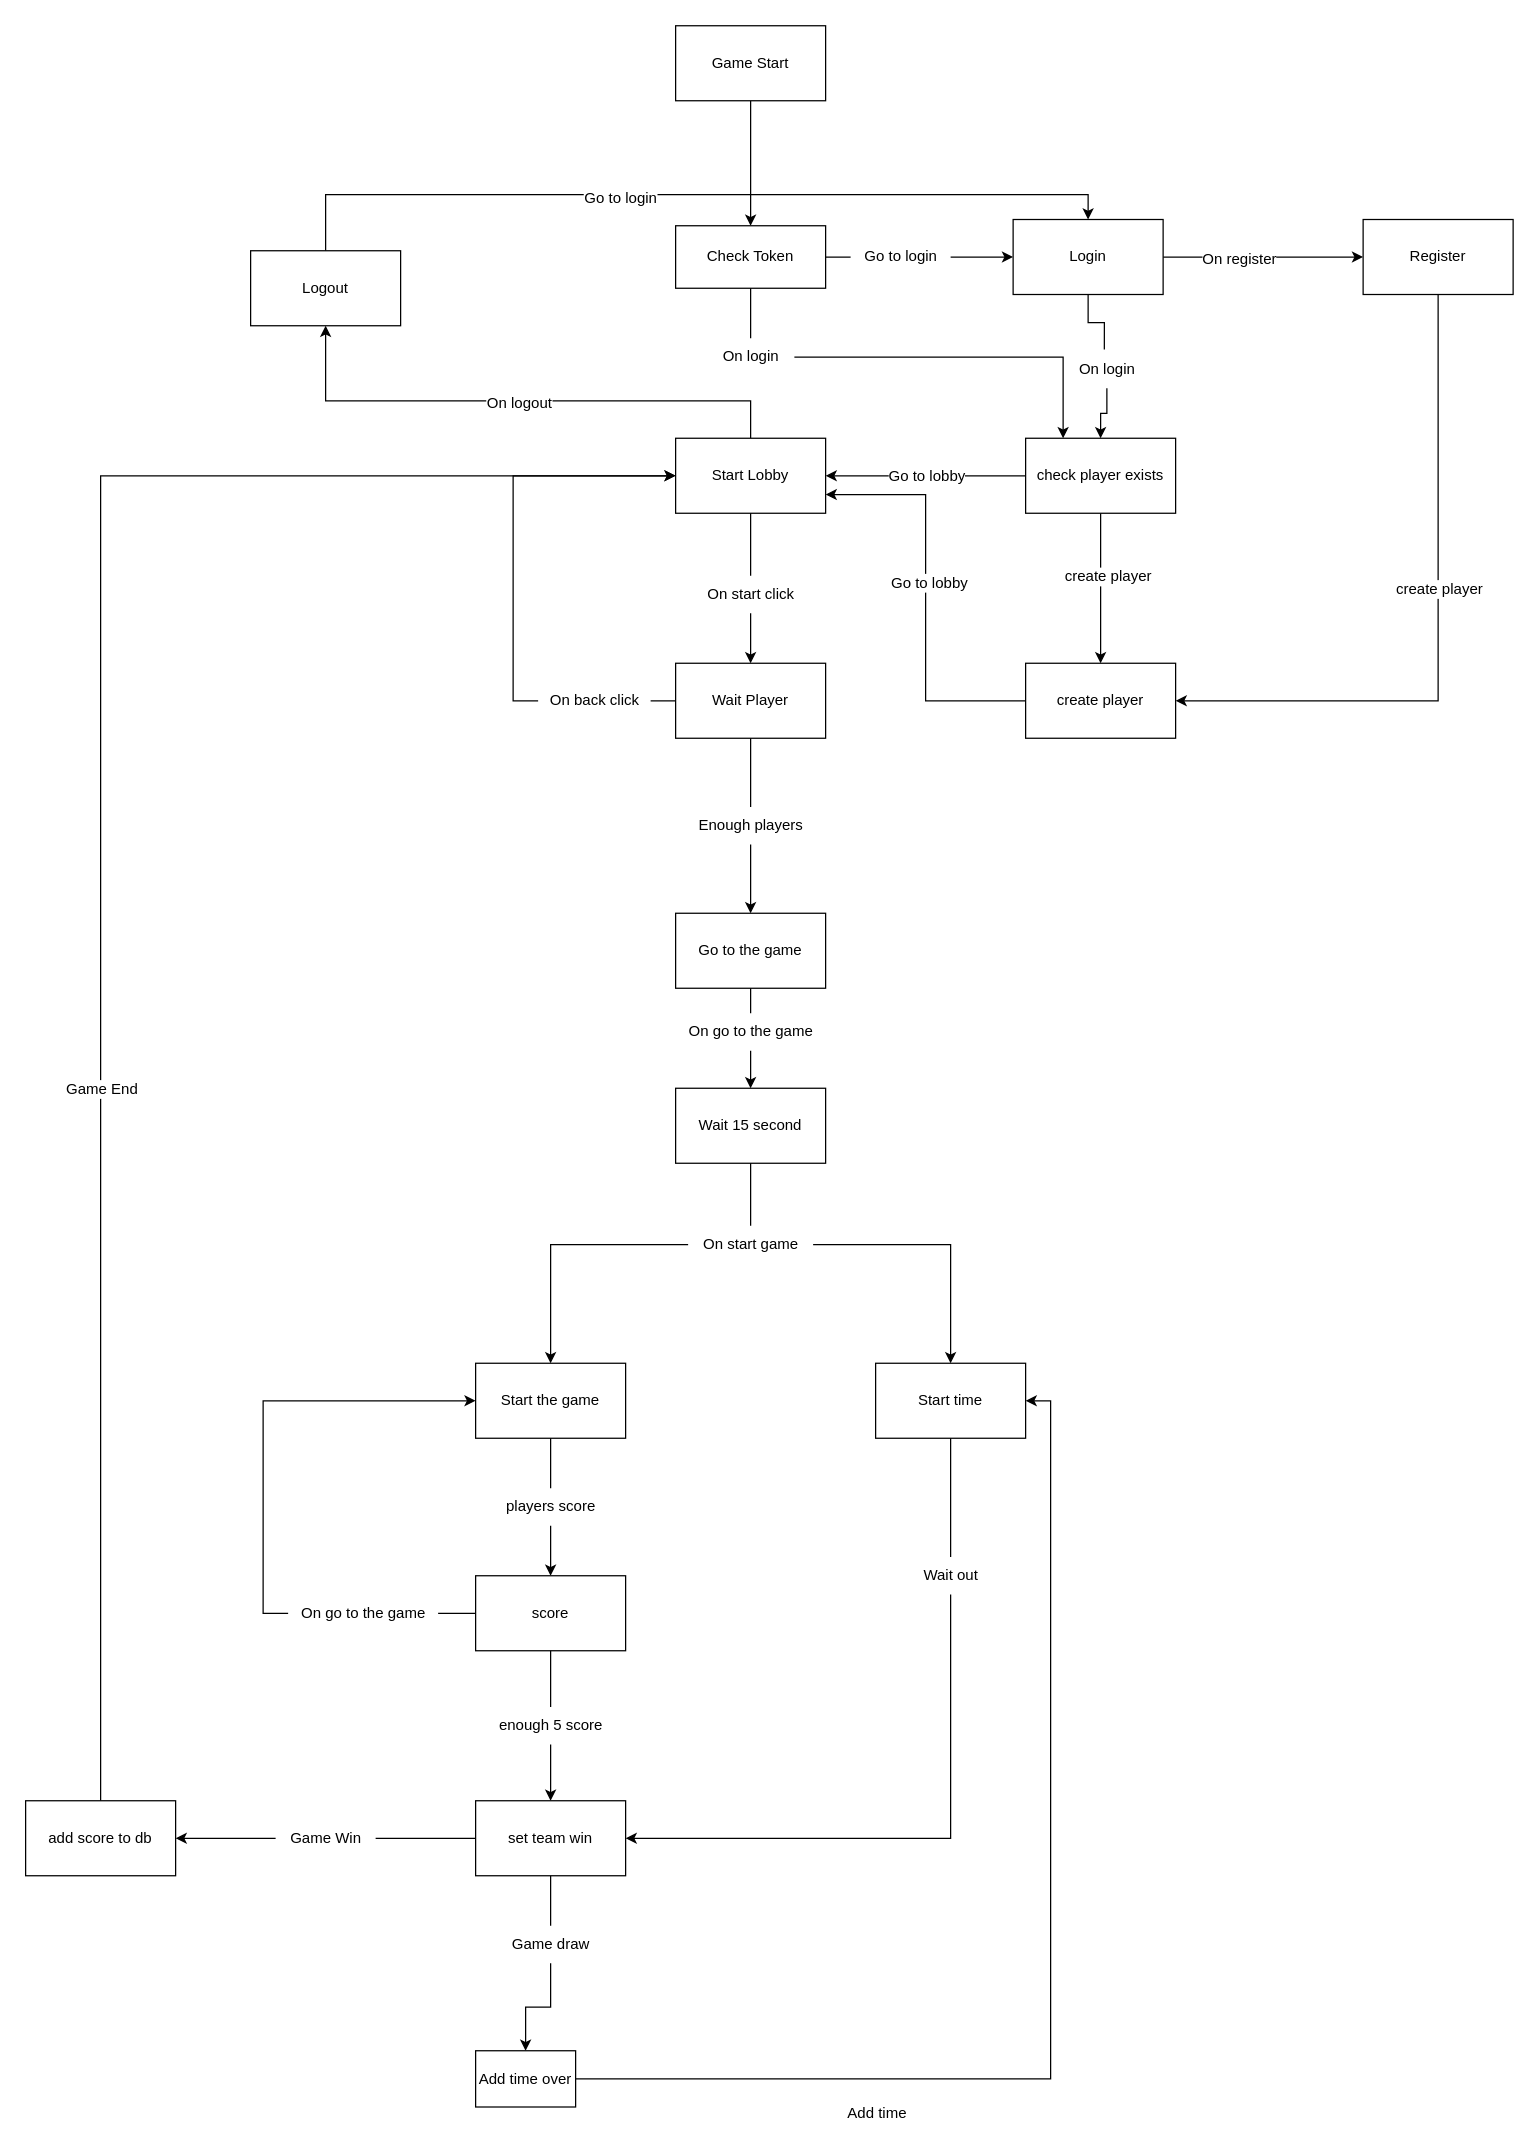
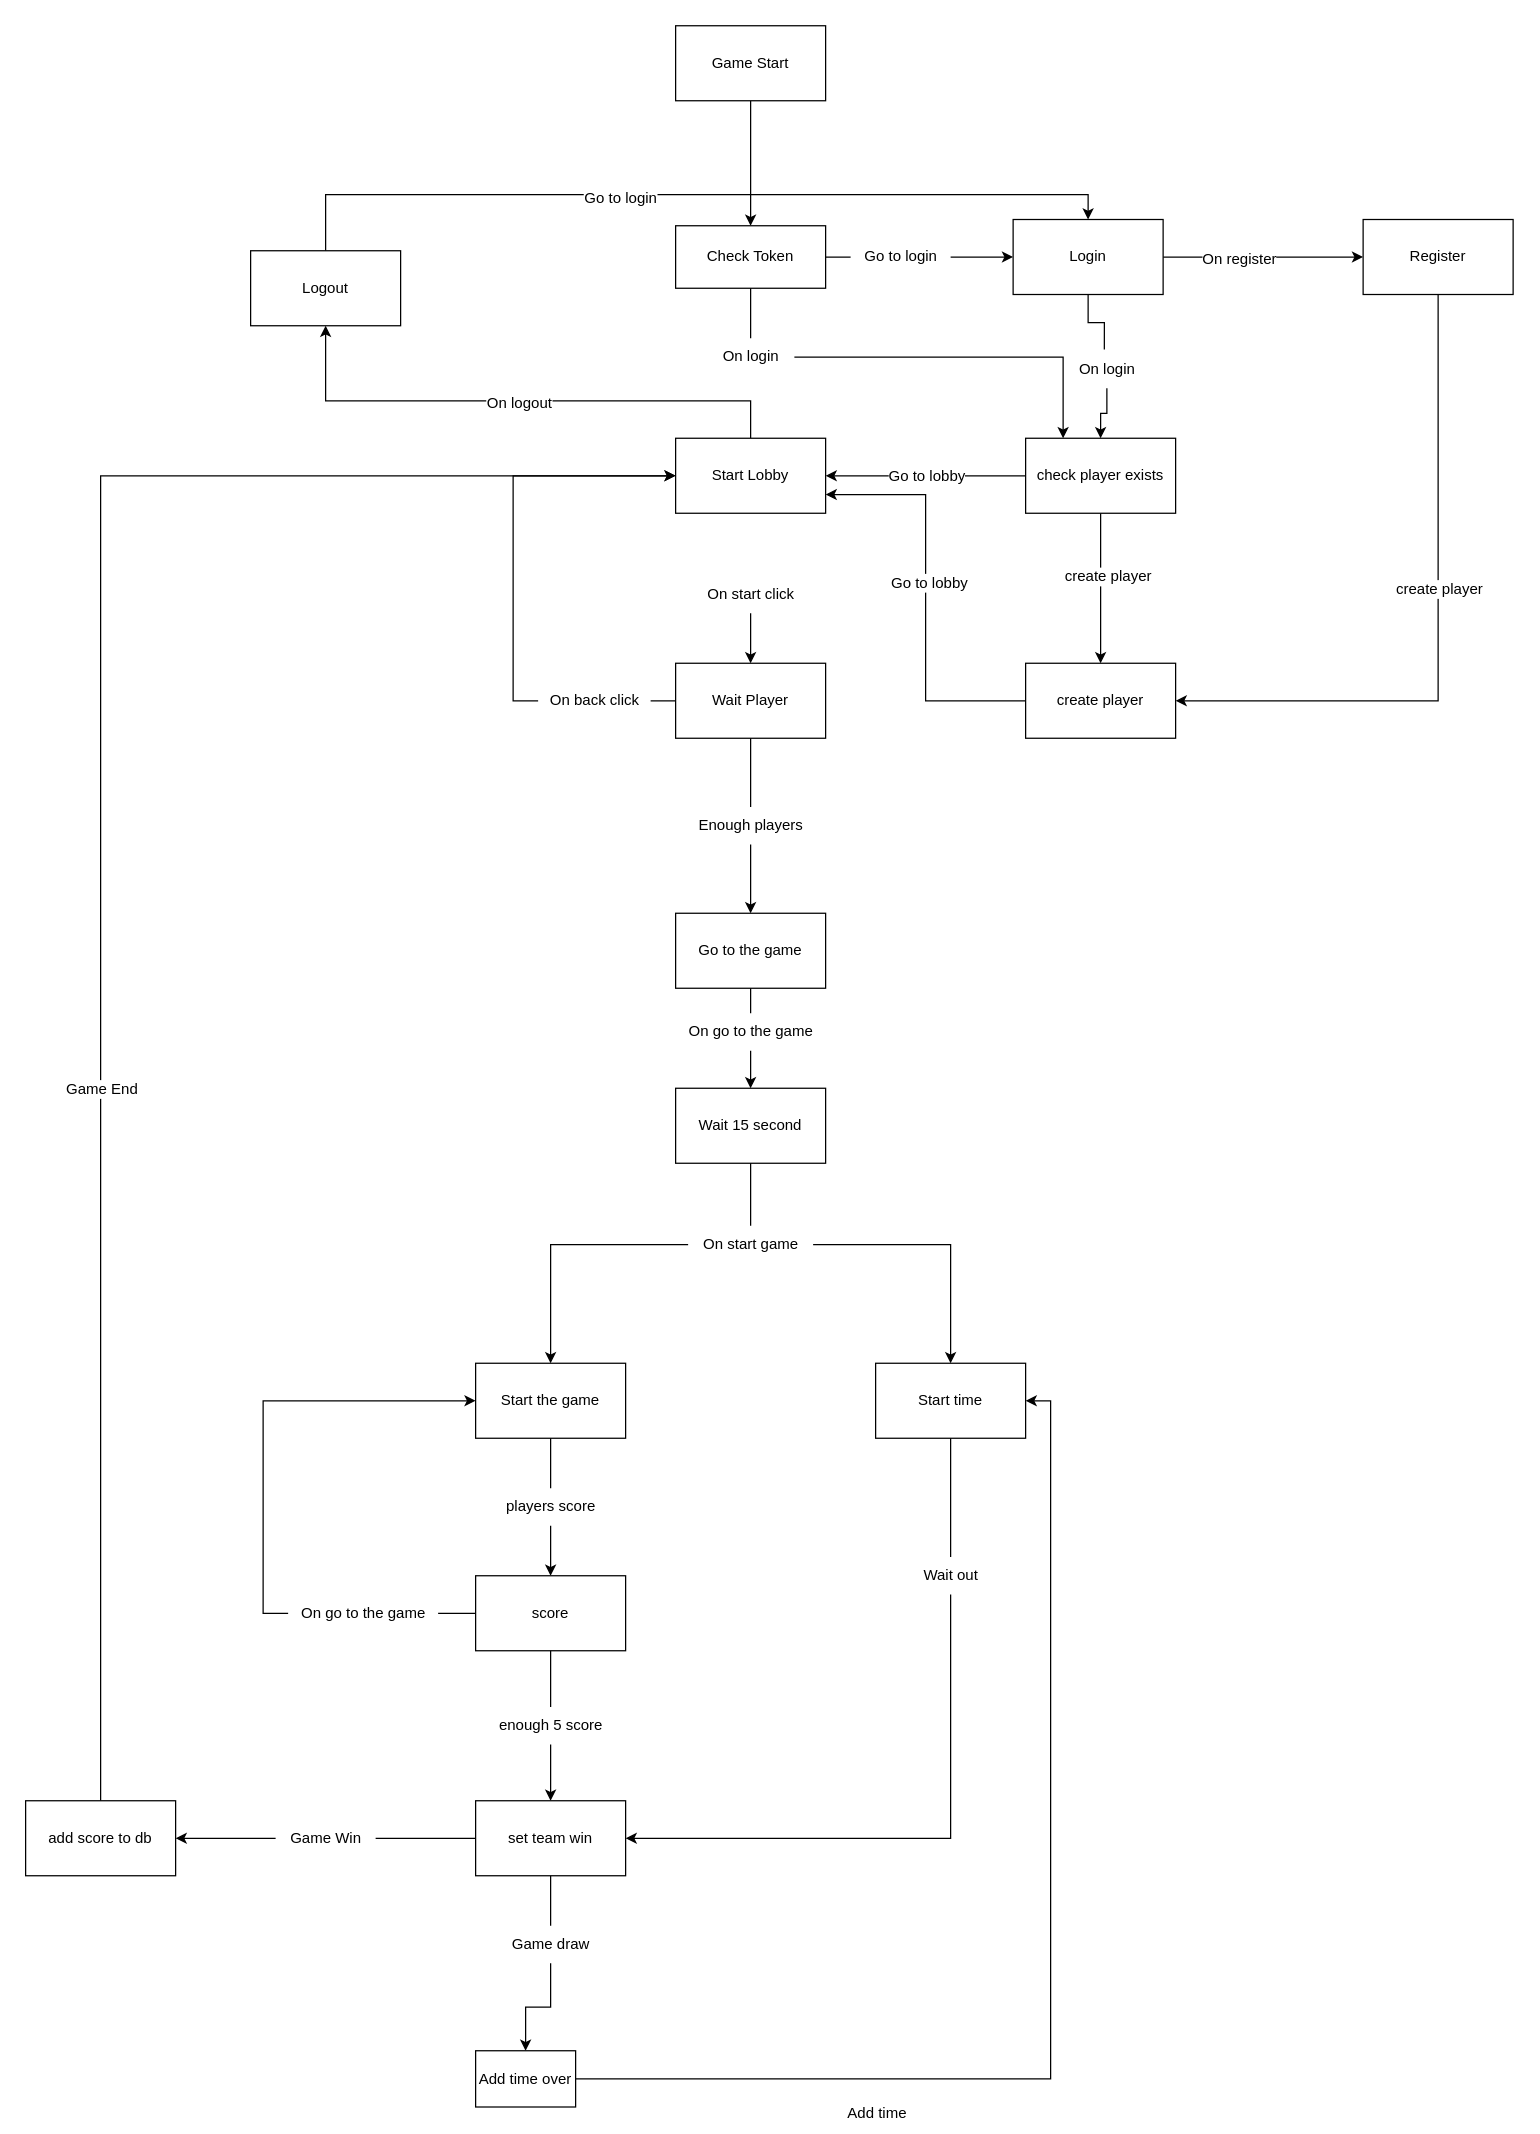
edge "Start Lobby" -- "On start click": removed
